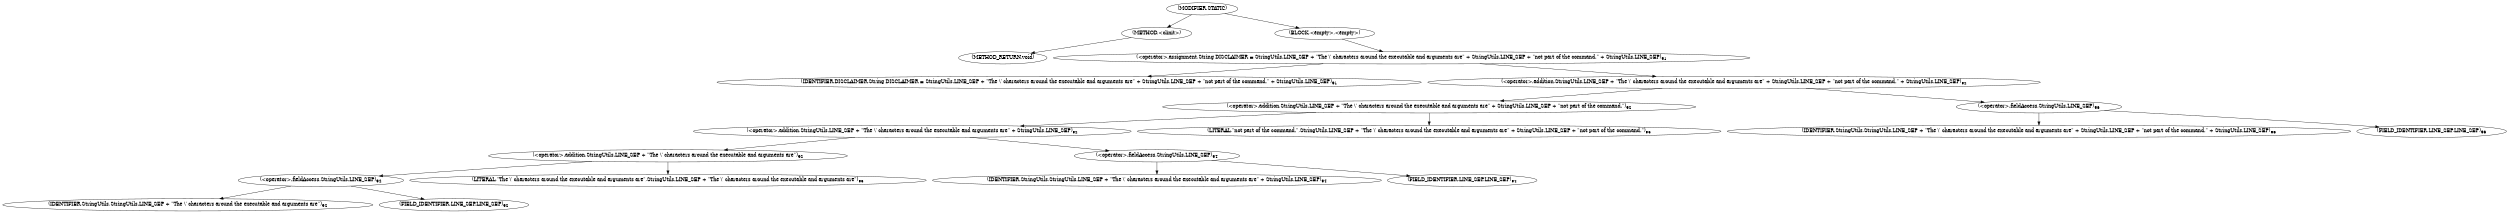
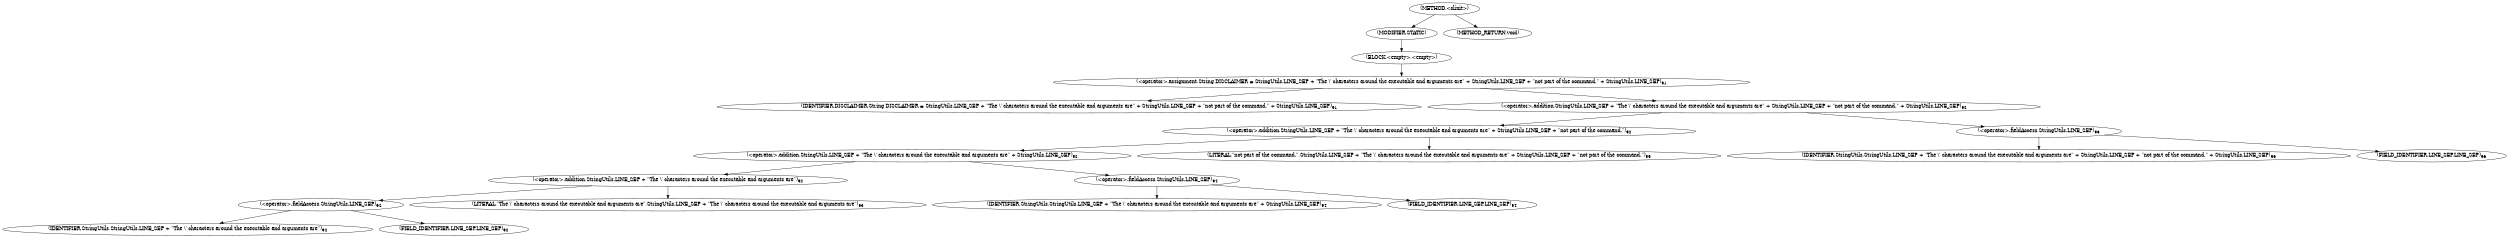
edge "(MODIFIER,STATIC)" -> "(METHOD,<clinit>)": reversed
